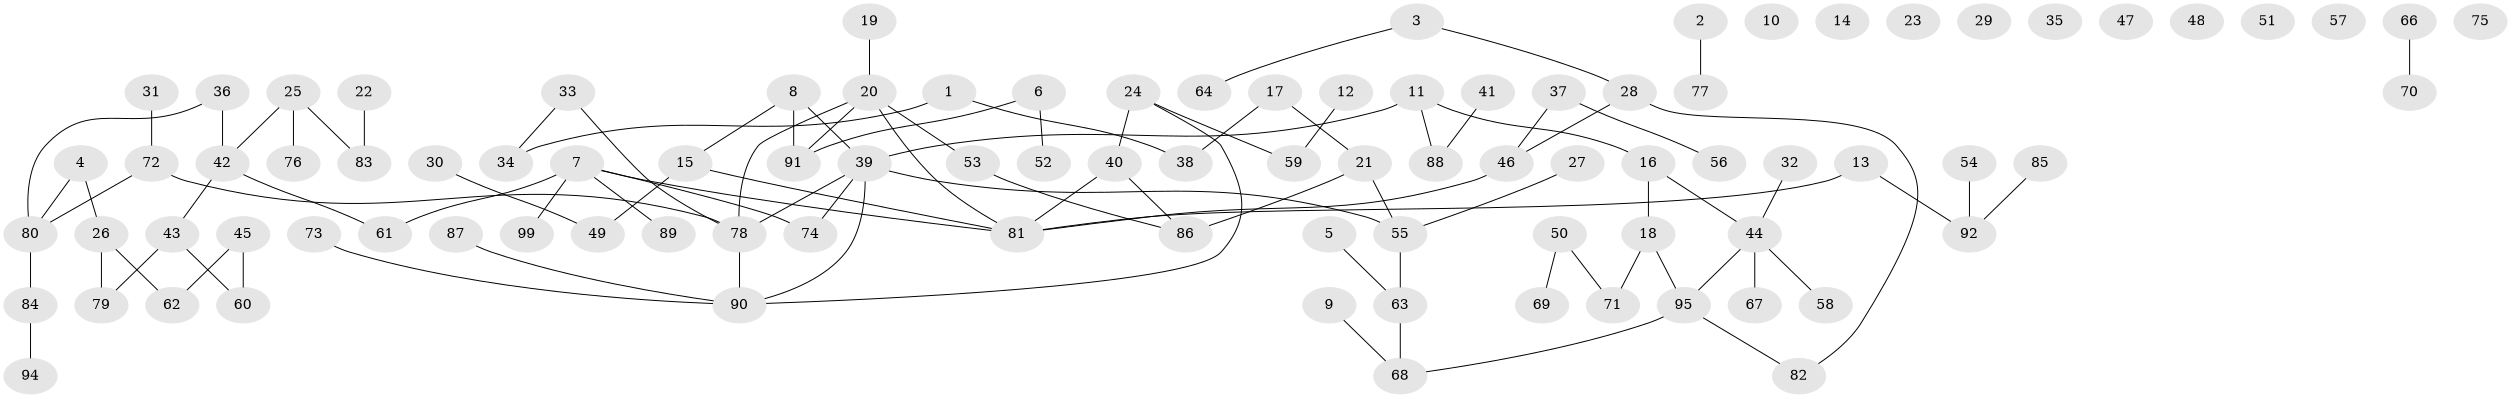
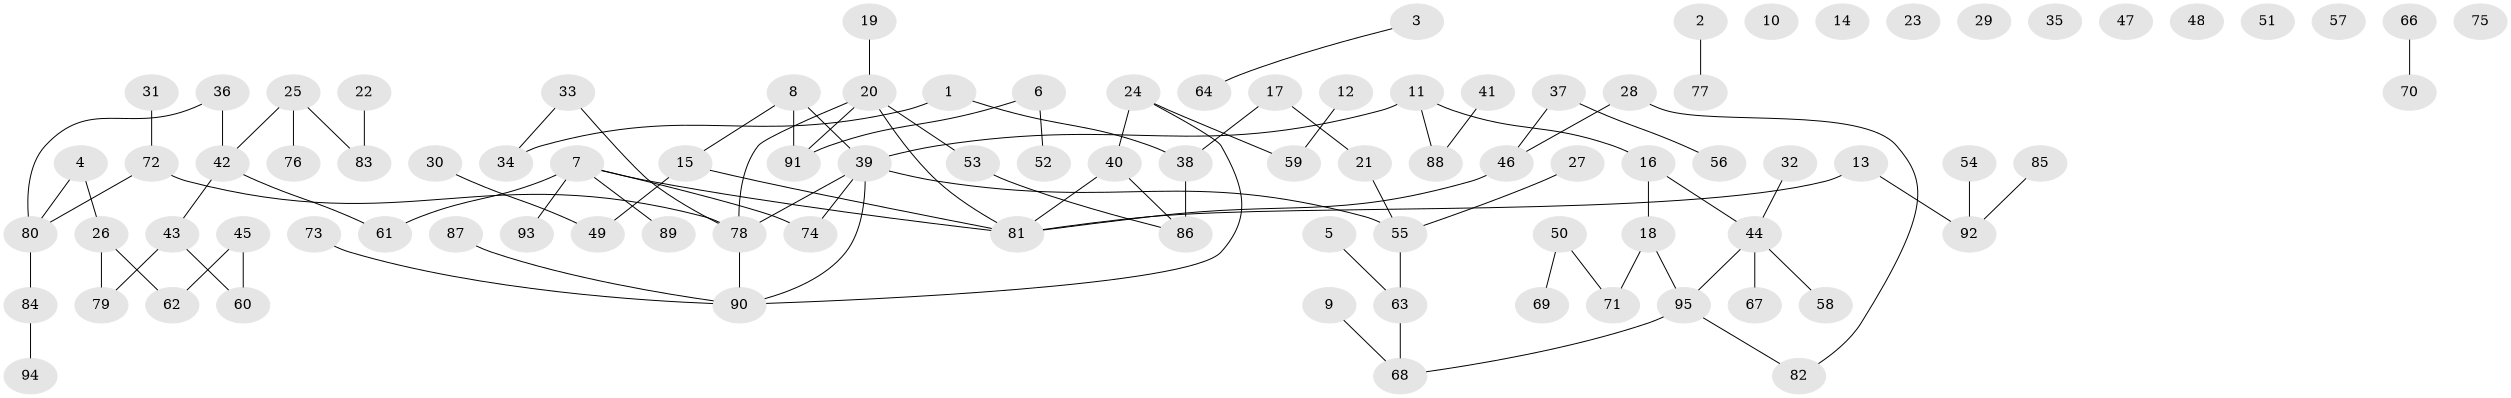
edge "3" -- "28": removed
edge "21" -- "86": now "38" -- "86"
node "99": label "99" -> "93"
